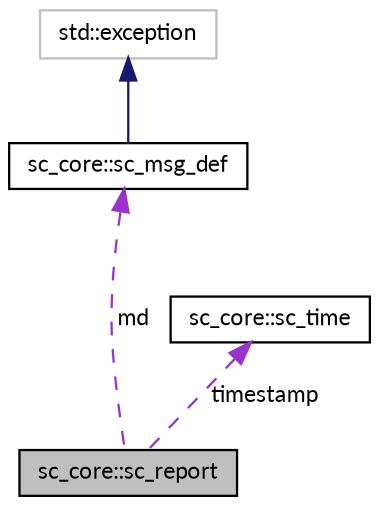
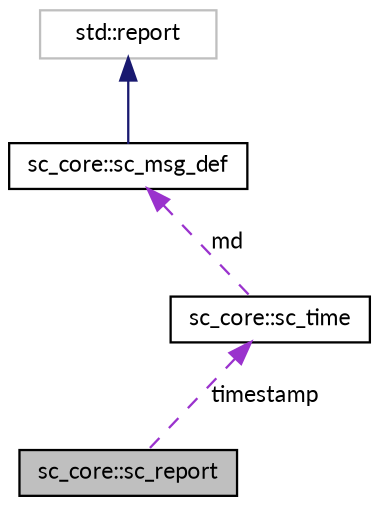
node "std::exception": label "std::exception" -> "std::report"
edge "sc_core::sc_report" -> "sc_core::sc_msg_def": now "sc_core::sc_time" -> "sc_core::sc_msg_def"
